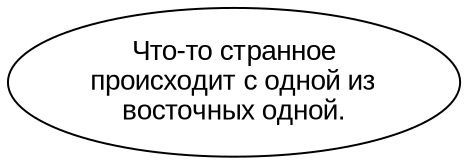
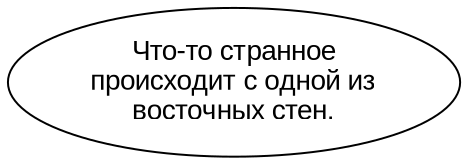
node "Что-то странное происходит с одной из восточных одной.": label "Что-то странное происходит с одной из восточных одной." -> "Что-то странное происходит с одной из восточных стен."
